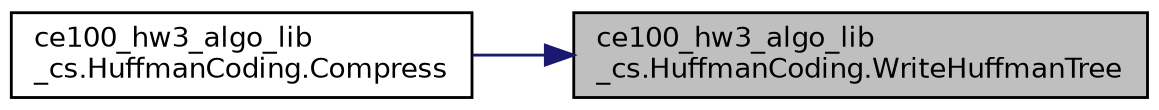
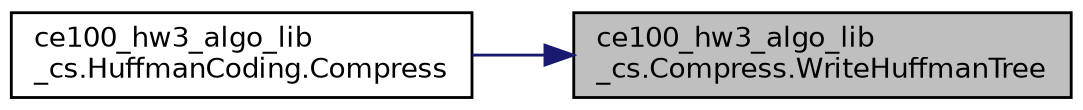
node "ce100_hw3_algo_lib _cs.HuffmanCoding.WriteHuffmanTree": label "ce100_hw3_algo_lib _cs.HuffmanCoding.WriteHuffmanTree" -> "ce100_hw3_algo_lib _cs.Compress.WriteHuffmanTree"
